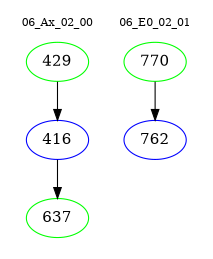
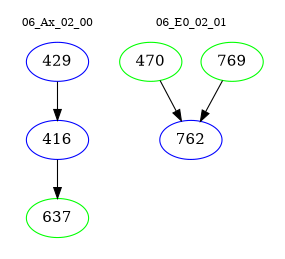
node "429": color green -> blue
node "770": label "770" -> "470"
node "769": added
